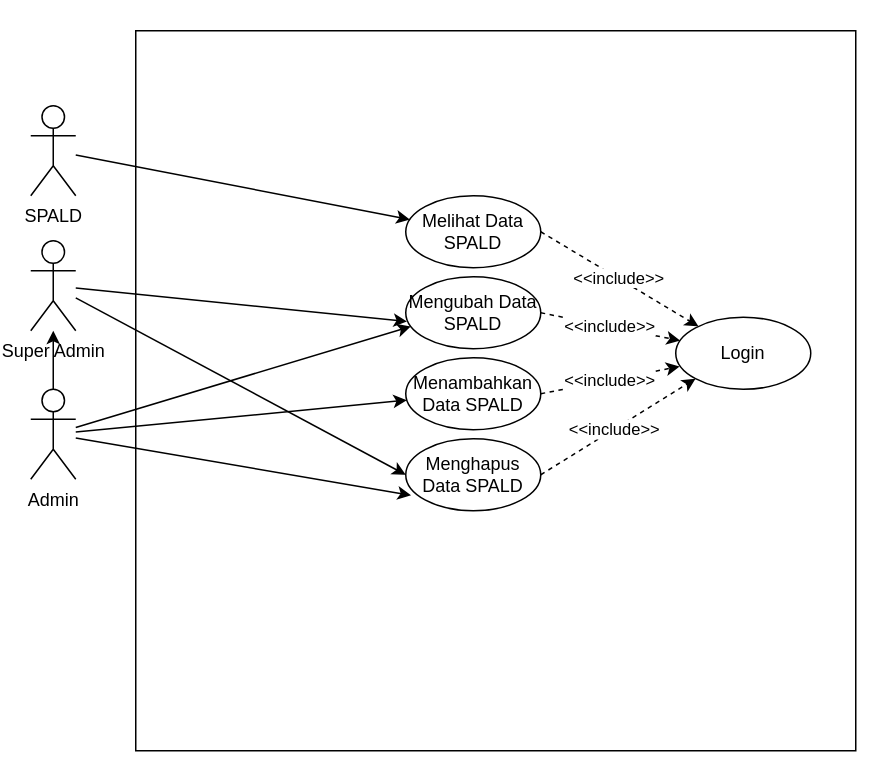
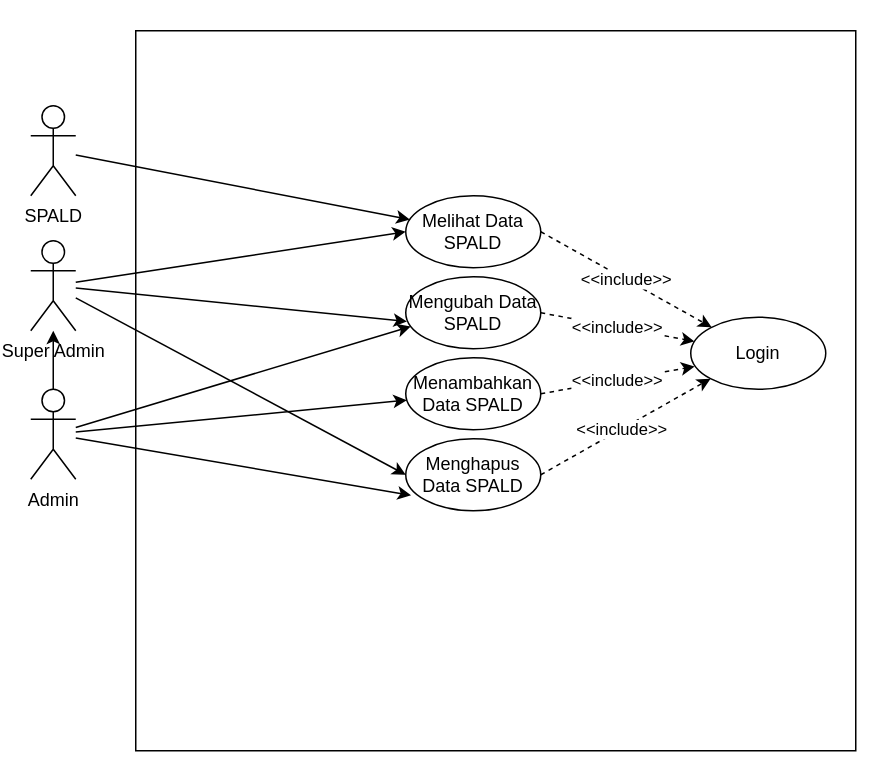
edge "Super Admin" -> "Melihat Data SPALD": added
node "Login": moved (743, 353) -> (758, 353)
